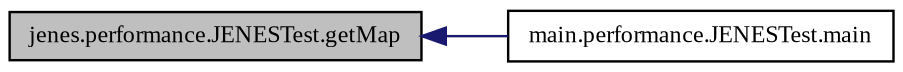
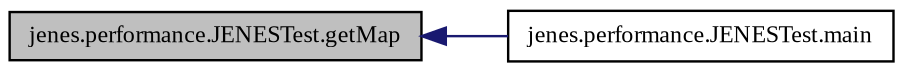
node "main.performance.JENESTest.main": label "main.performance.JENESTest.main" -> "jenes.performance.JENESTest.main"
